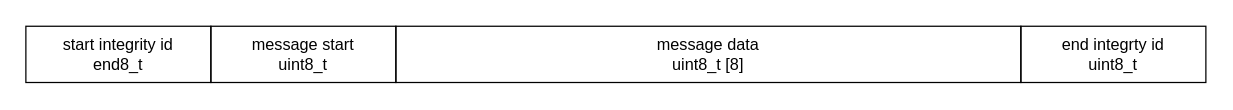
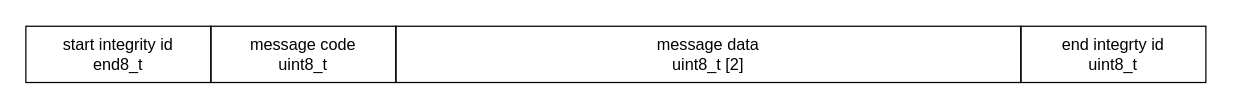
node "message start uint8_t": label "message start uint8_t" -> "message code uint8_t"
node "message data uint8_t [8]": label "message data uint8_t [8]" -> "message data uint8_t [2]"
